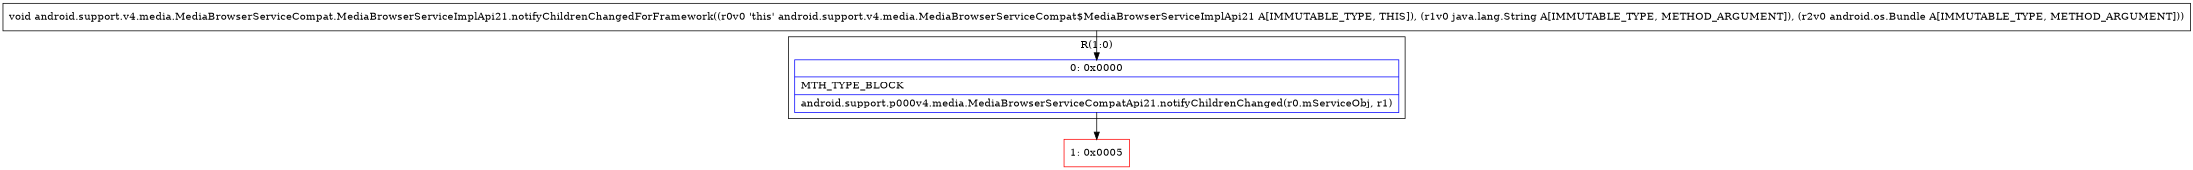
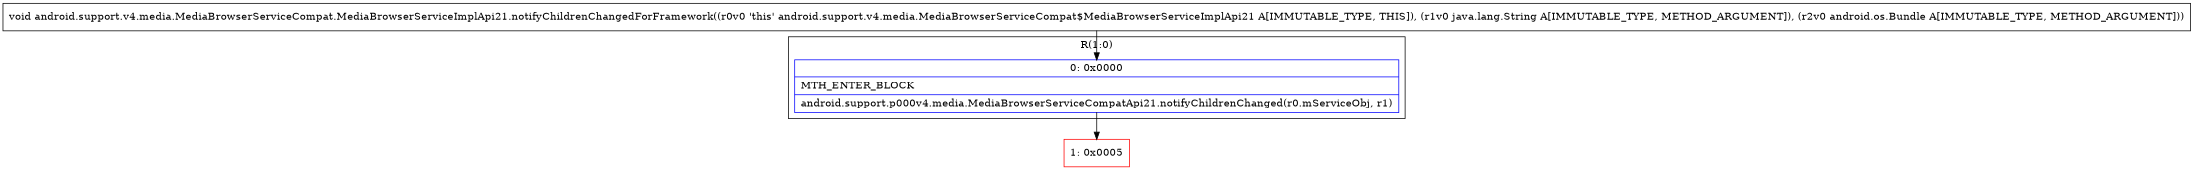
node "0: 0x0000": text "MTH_TYPE_BLOCK" -> "MTH_ENTER_BLOCK"
